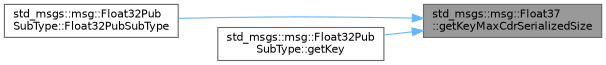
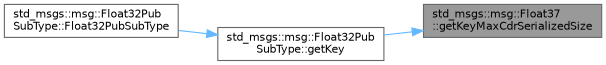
edge "std_msgs::msg::Float32Pub SubType::Float32PubSubType" -> "std_msgs::msg::Float37 ::getKeyMaxCdrSerializedSize": now "std_msgs::msg::Float32Pub SubType::Float32PubSubType" -> "std_msgs::msg::Float32Pub SubType::getKey"
